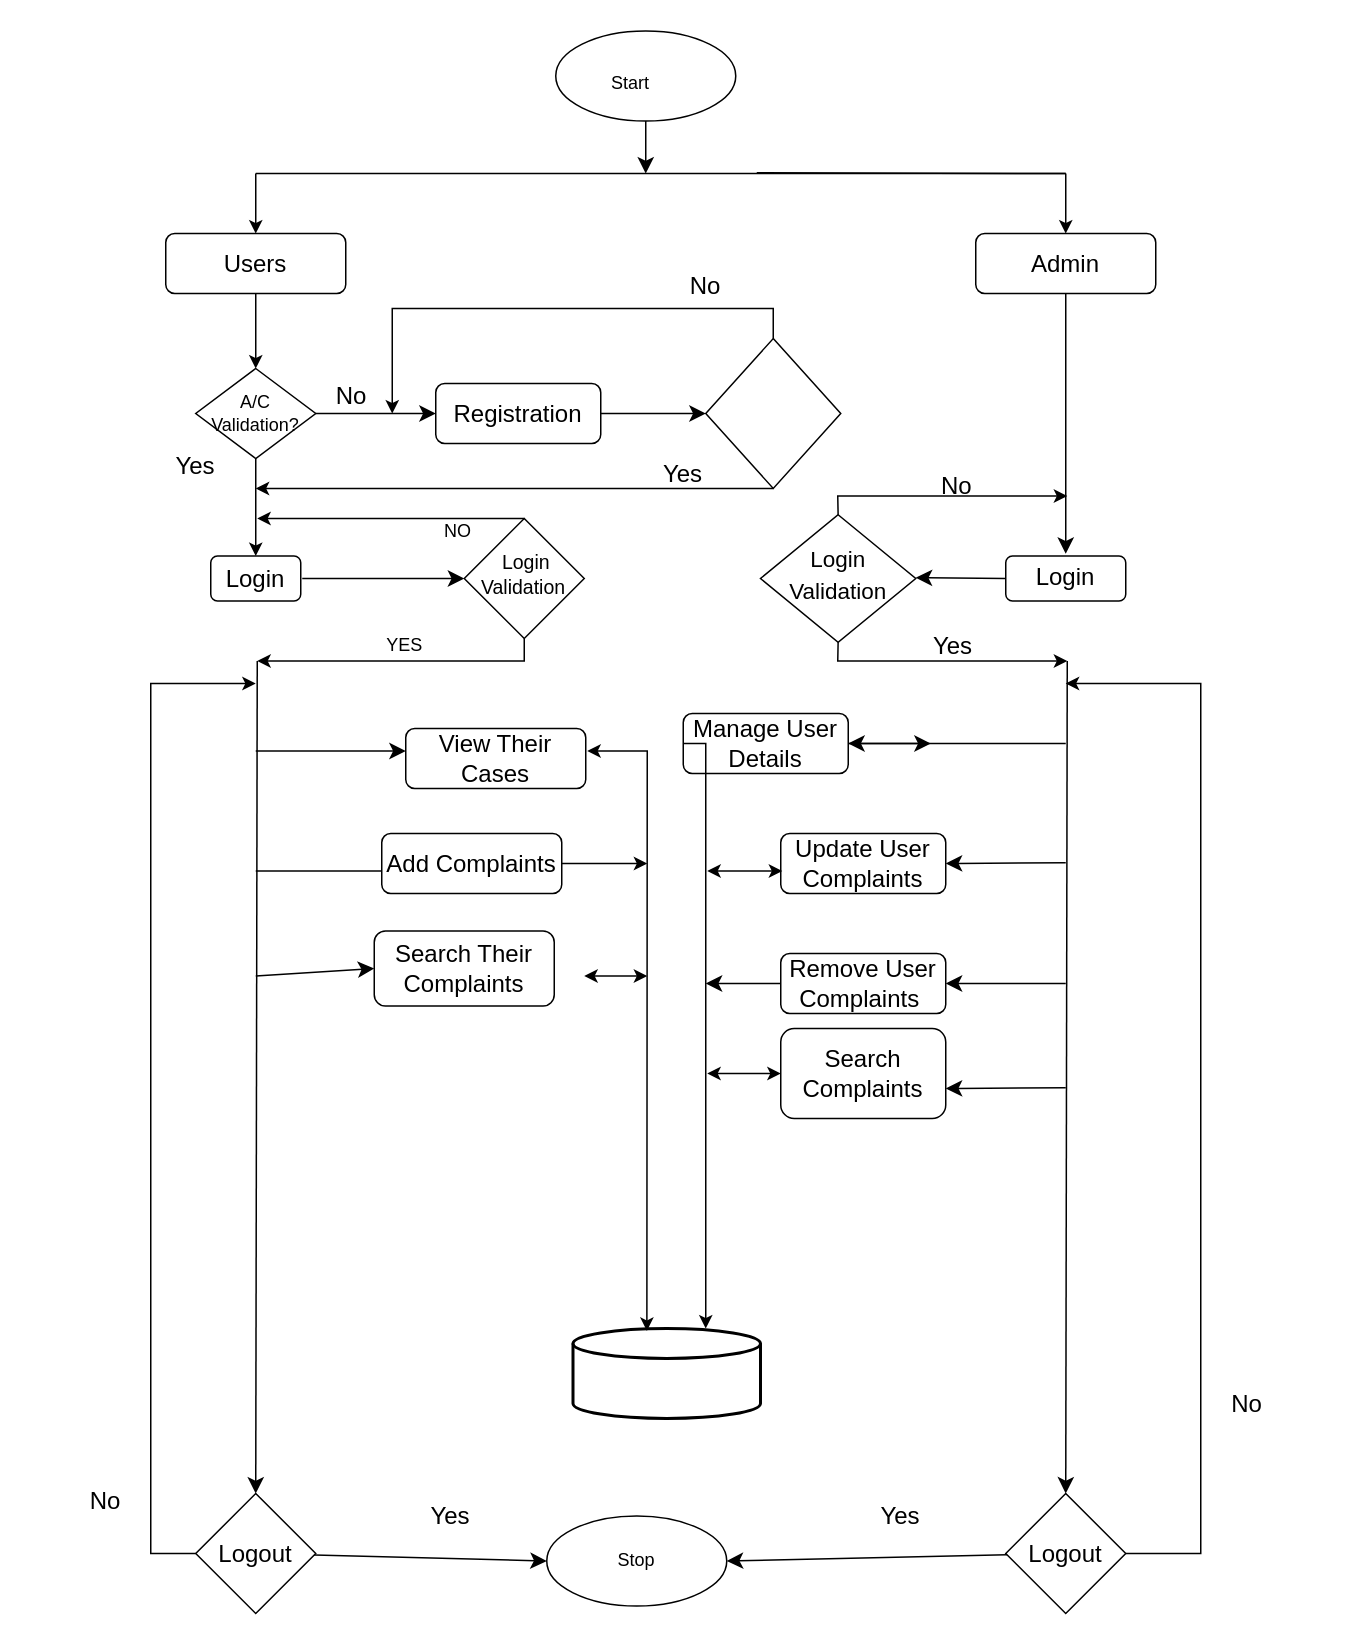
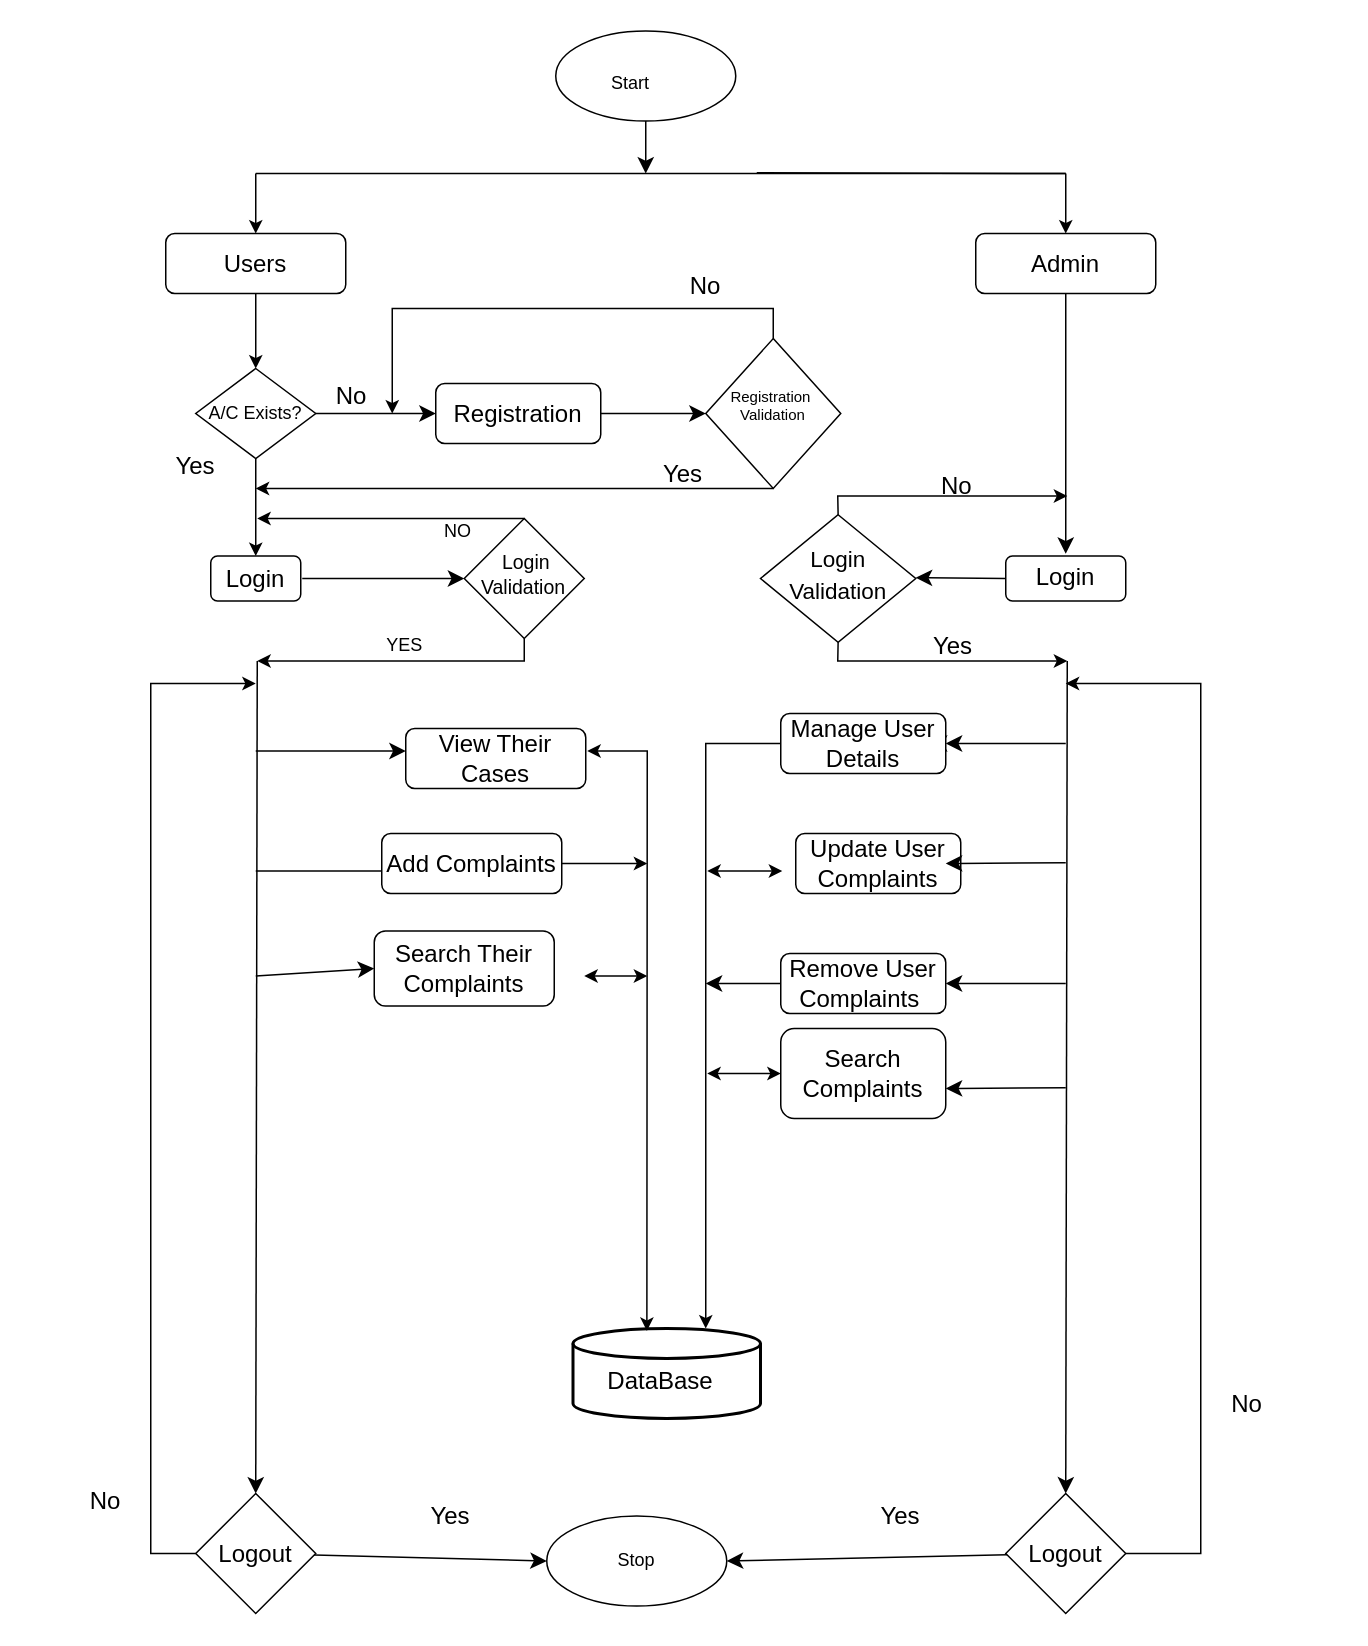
node "Registration Validation": added
node "A/C Validation?": label "A/C Validation?" -> "A/C Exists?"
node "Manage User Details": moved (766, 743) -> (863, 743)
node "Update User Complaints": moved (863, 863) -> (878, 863)
node "DataBase": added
